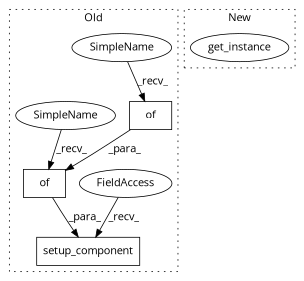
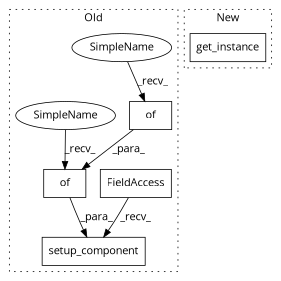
node "get_instance": shape ellipse -> box
node "FieldAccess": shape ellipse -> box
